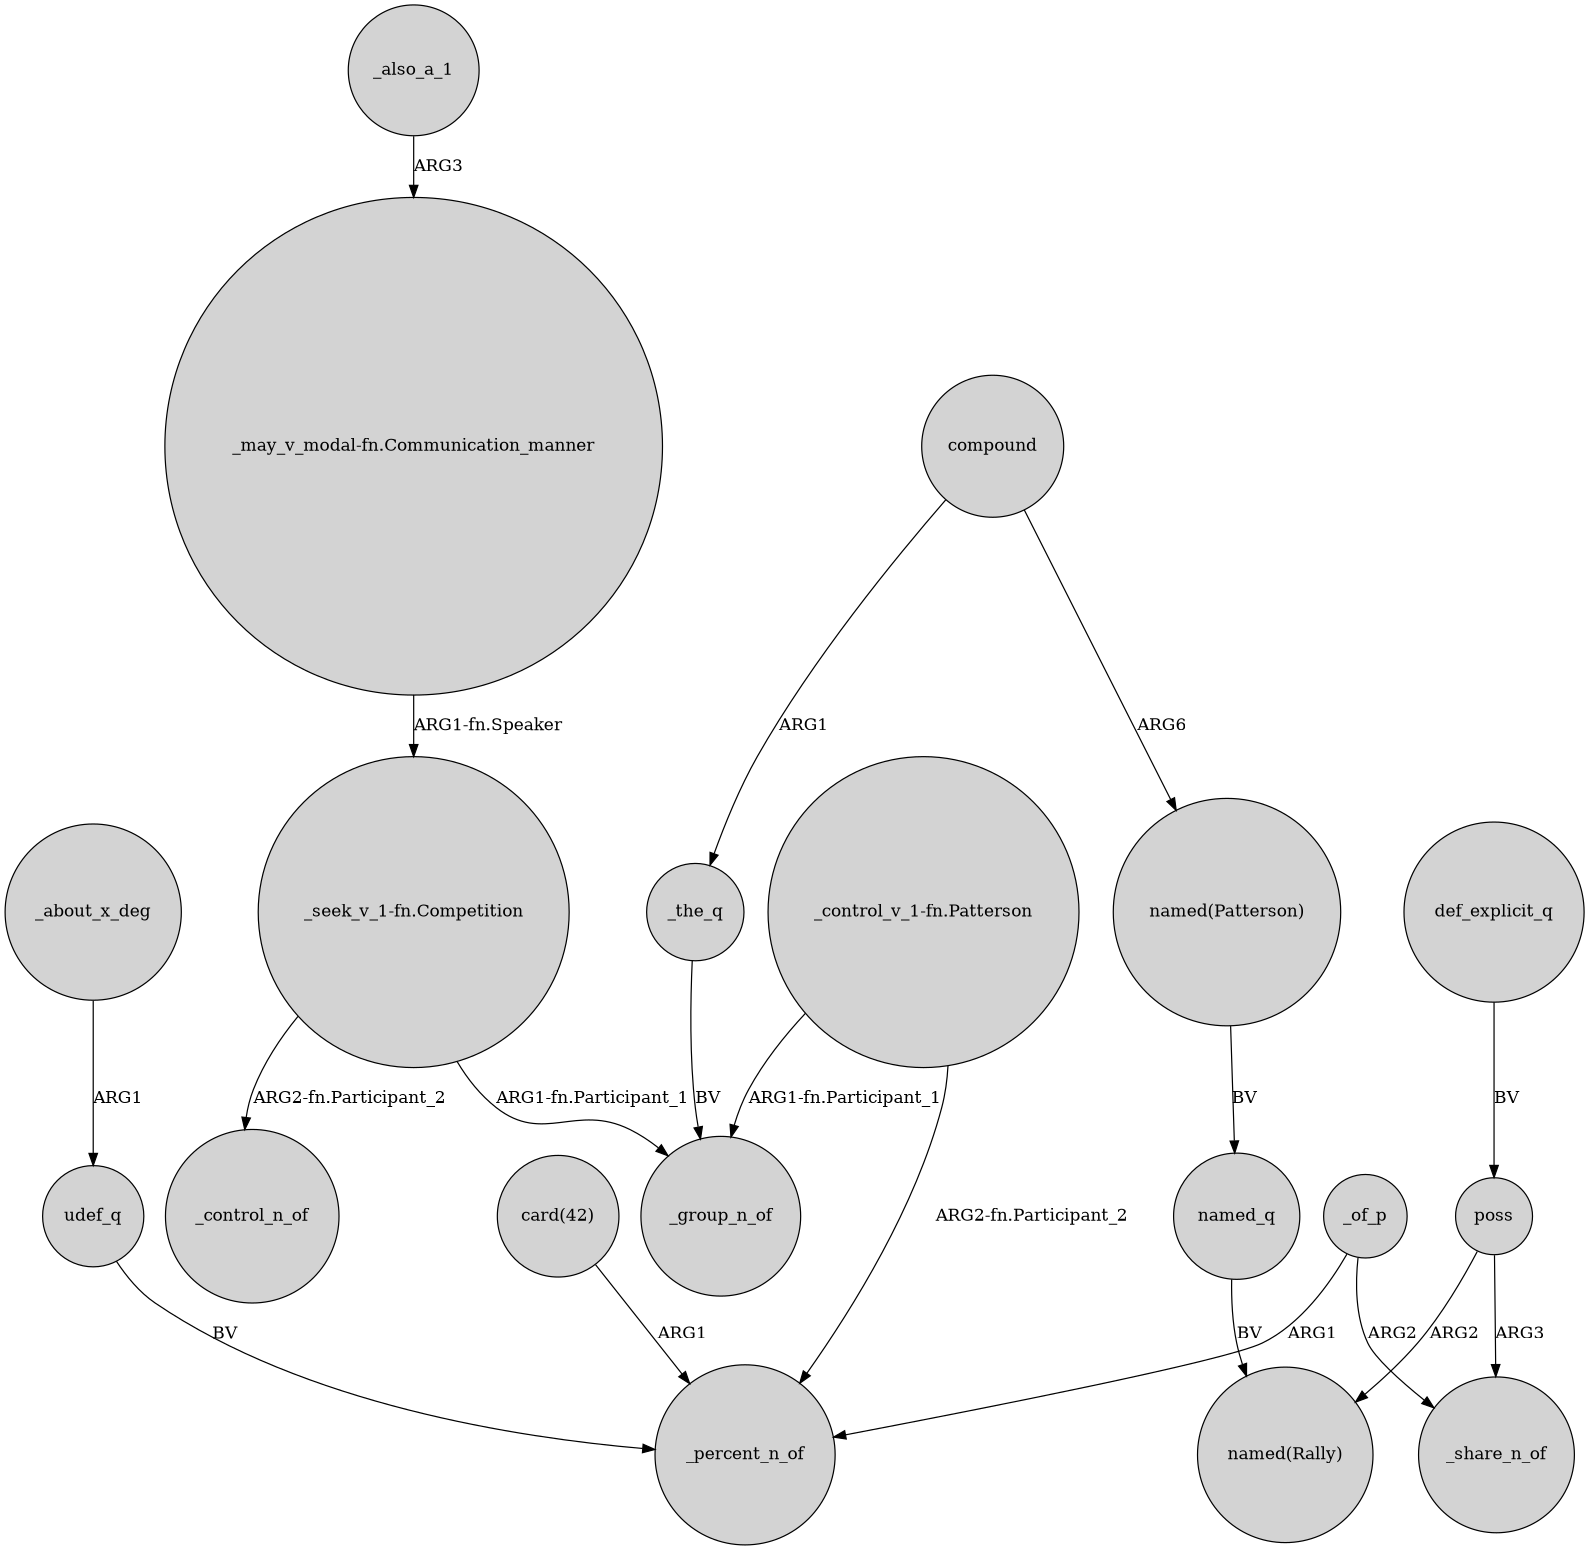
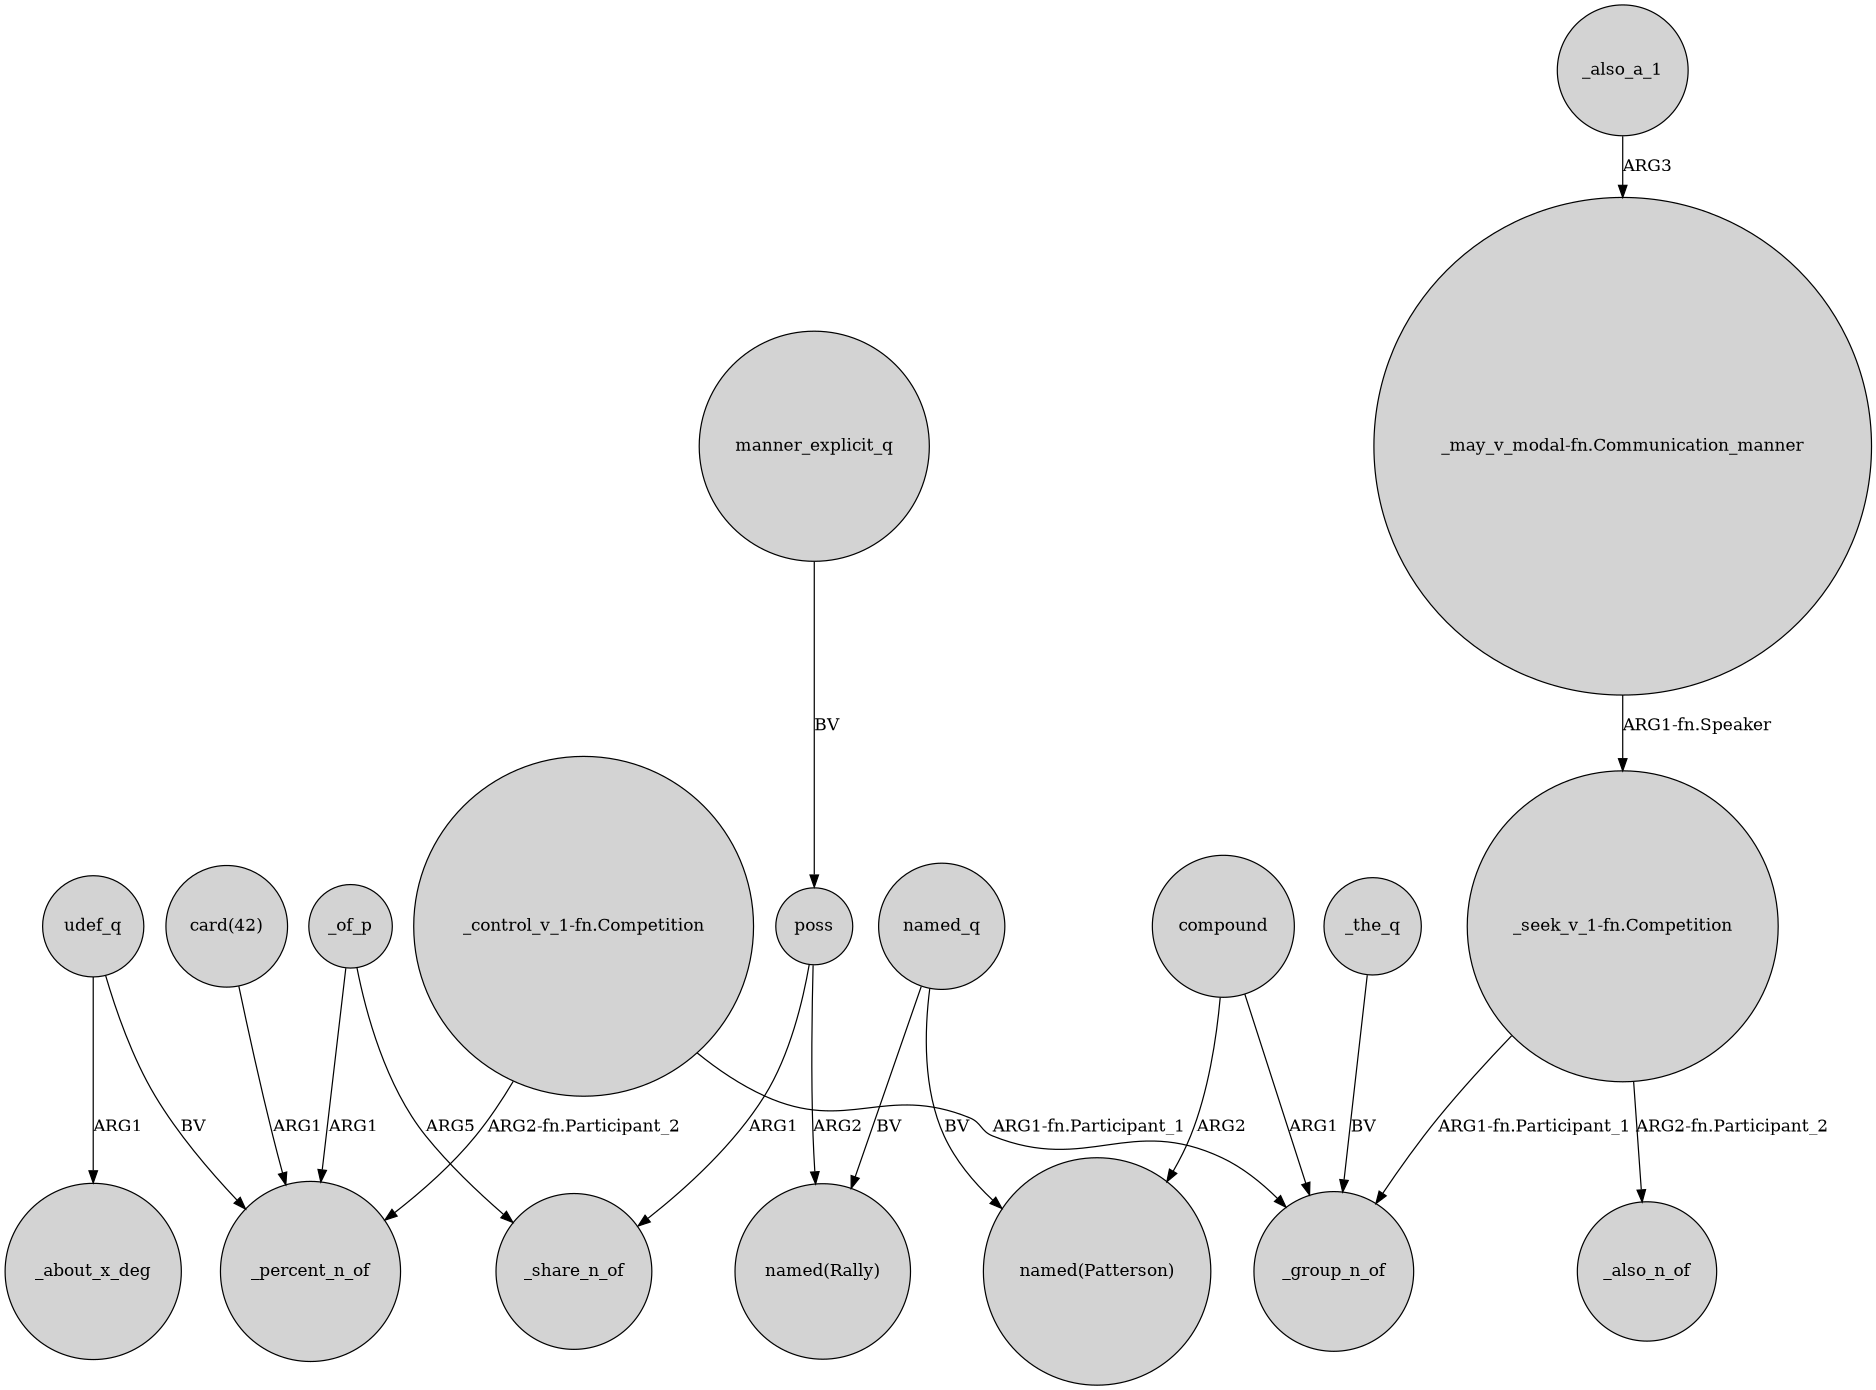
edge "compound" -> "_the_q": now "compound" -> "_group_n_of"
edge "compound" -> "named(Patterson)": label "ARG6" -> "ARG2"
node "_control_v_1-fn.Patterson": label "_control_v_1-fn.Patterson" -> "_control_v_1-fn.Competition"
node "def_explicit_q": label "def_explicit_q" -> "manner_explicit_q"
edge "_about_x_deg" -> "udef_q": reversed
edge "named(Patterson)" -> "named_q": reversed
node "_control_n_of": label "_control_n_of" -> "_also_n_of"
edge "_of_p" -> "_share_n_of": label "ARG2" -> "ARG5"
edge "poss" -> "_share_n_of": label "ARG3" -> "ARG1"
